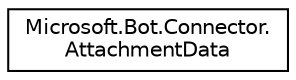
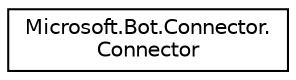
node "Microsoft.Bot.Connector. AttachmentData": label "Microsoft.Bot.Connector. AttachmentData" -> "Microsoft.Bot.Connector. Connector"
